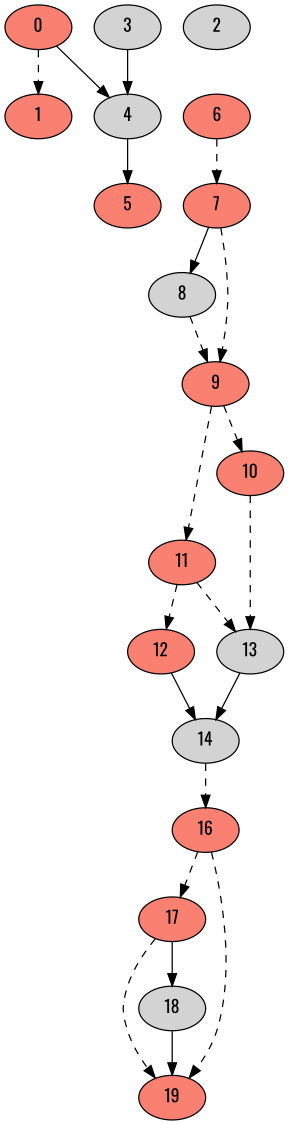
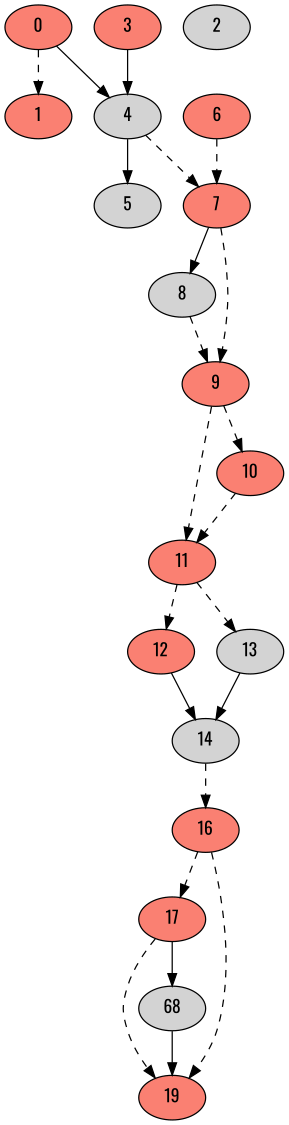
node "3": fillcolor lightgrey -> salmon
edge "4" -> "7": added
node "5": fillcolor salmon -> lightgrey
edge "10" -> "13": now "10" -> "11"
node "18": label "18" -> "68"
